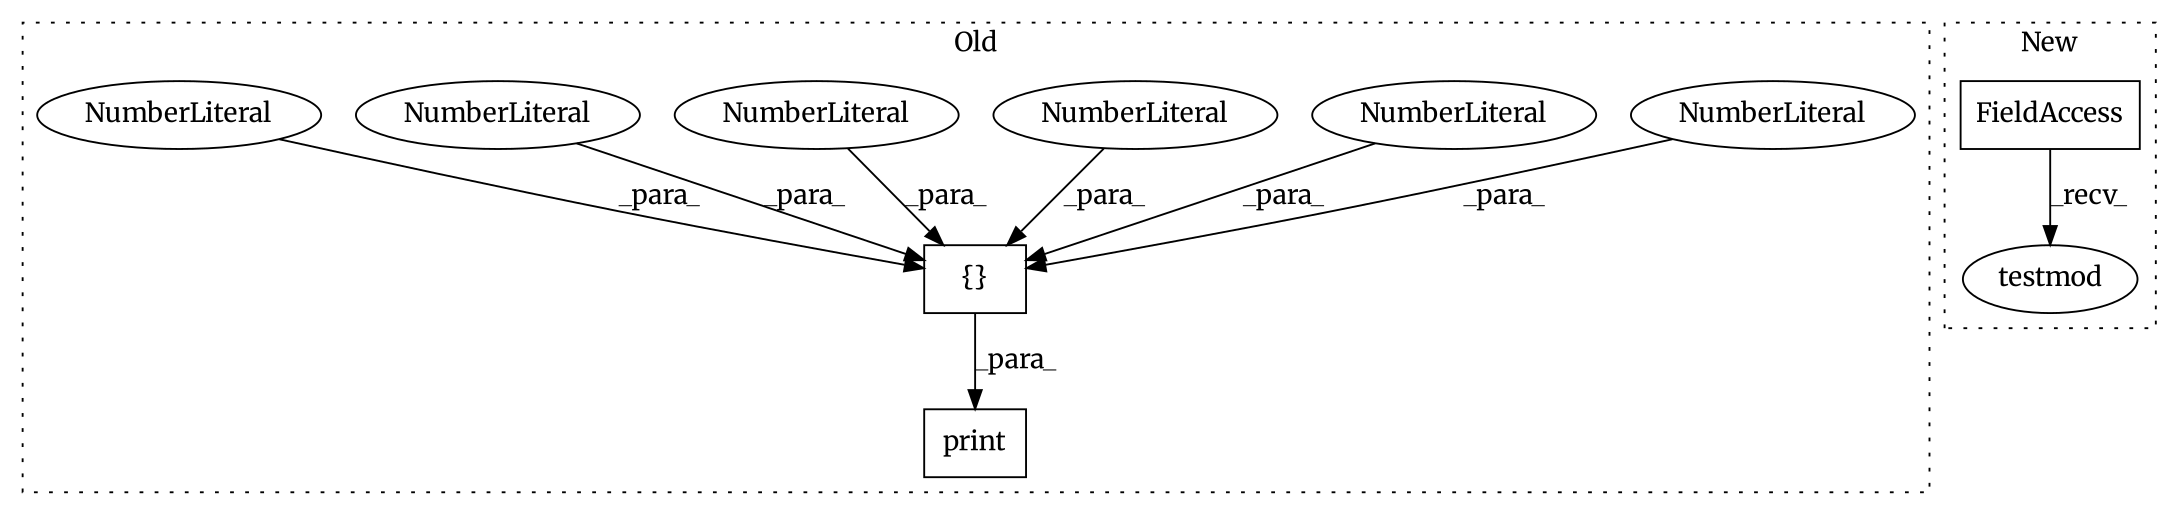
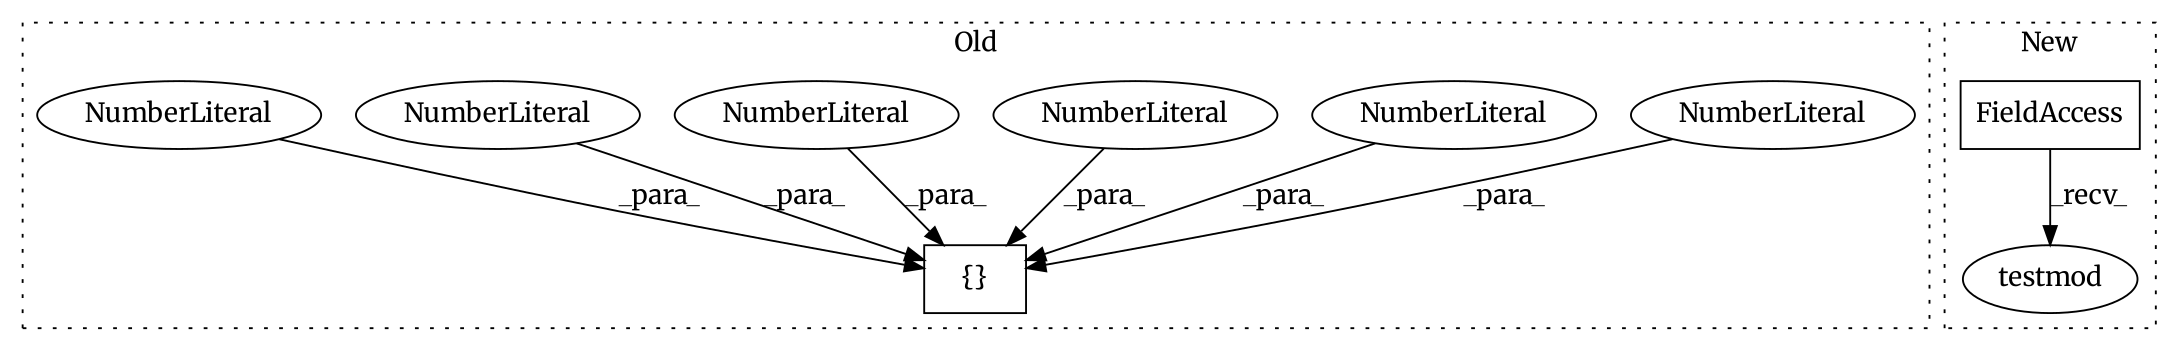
node "print": removed
